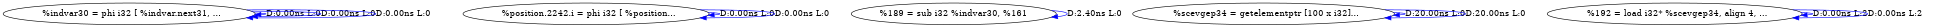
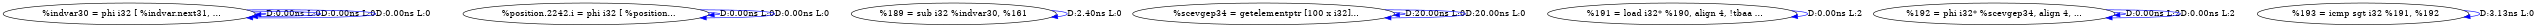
node "%191 = load i32* %190, align 4, !tbaa ...": added
node "%192 = load i32* %scevgep34, align 4, ...": label "%192 = load i32* %scevgep34, align 4, ..." -> "%192 = phi i32* %scevgep34, align 4, ..."
node "%193 = icmp sgt i32 %191, %192": added
